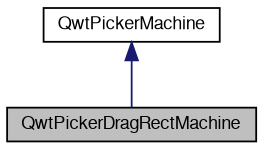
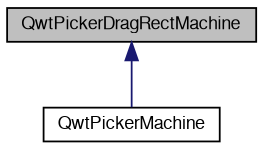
edge "QwtPickerDragRectMachine" -> "QwtPickerMachine": reversed
